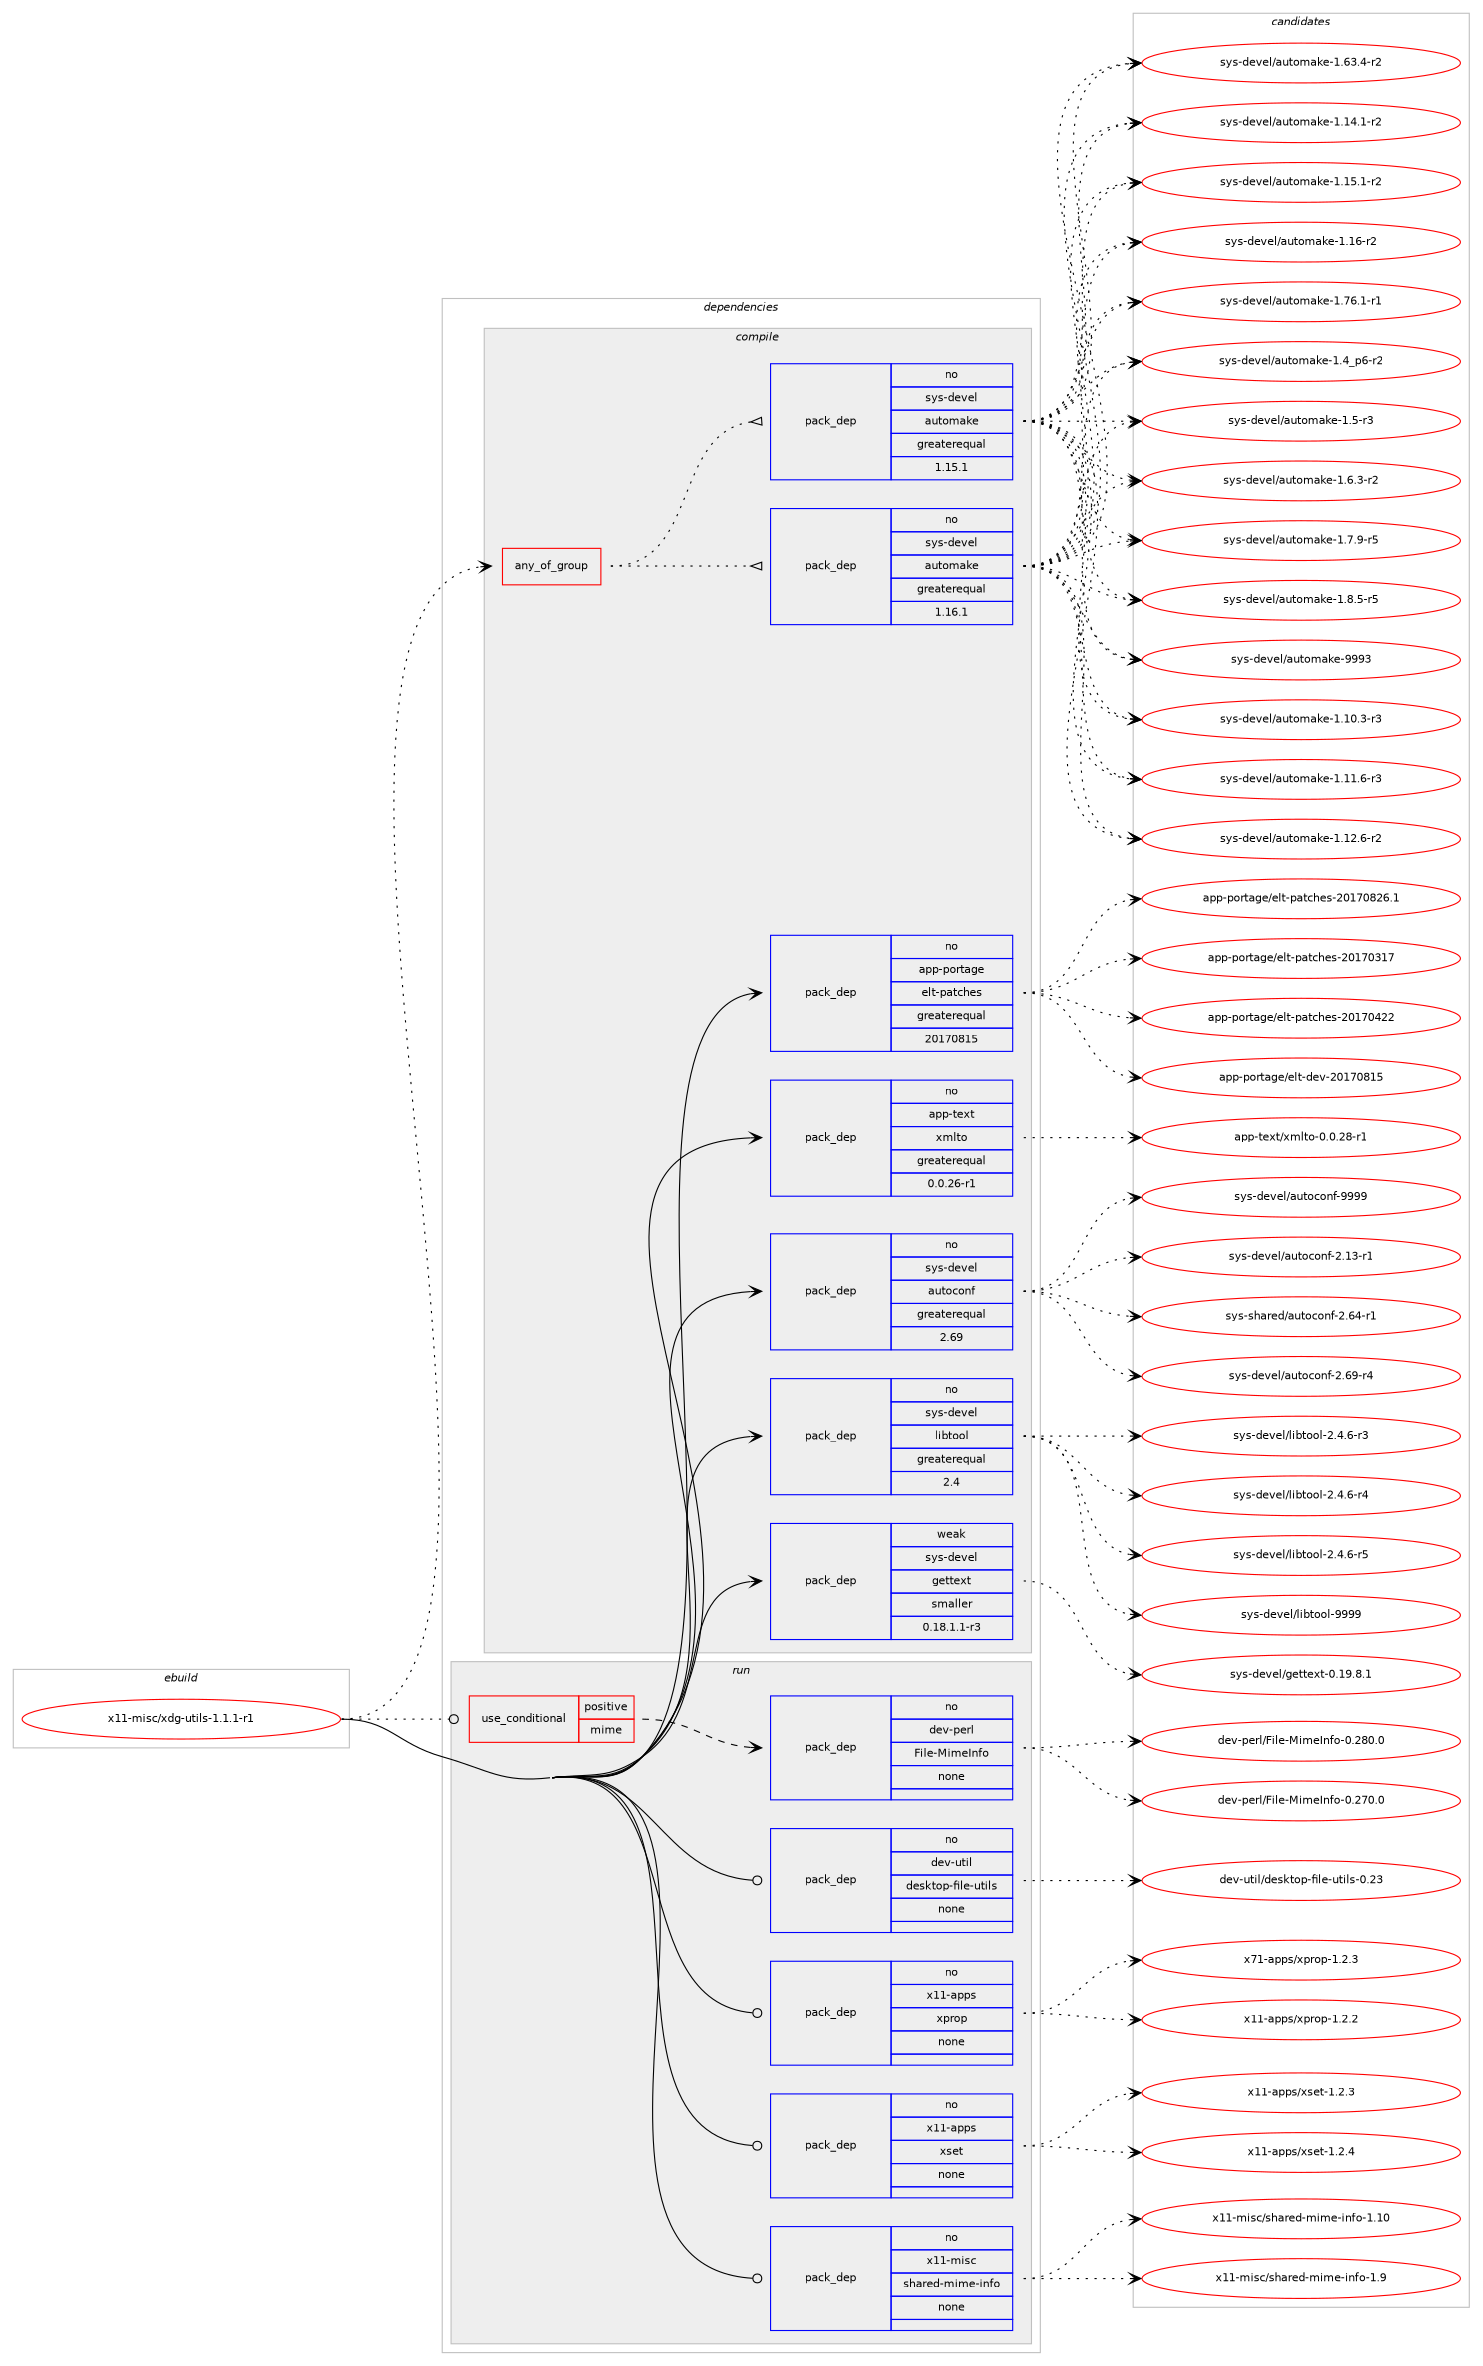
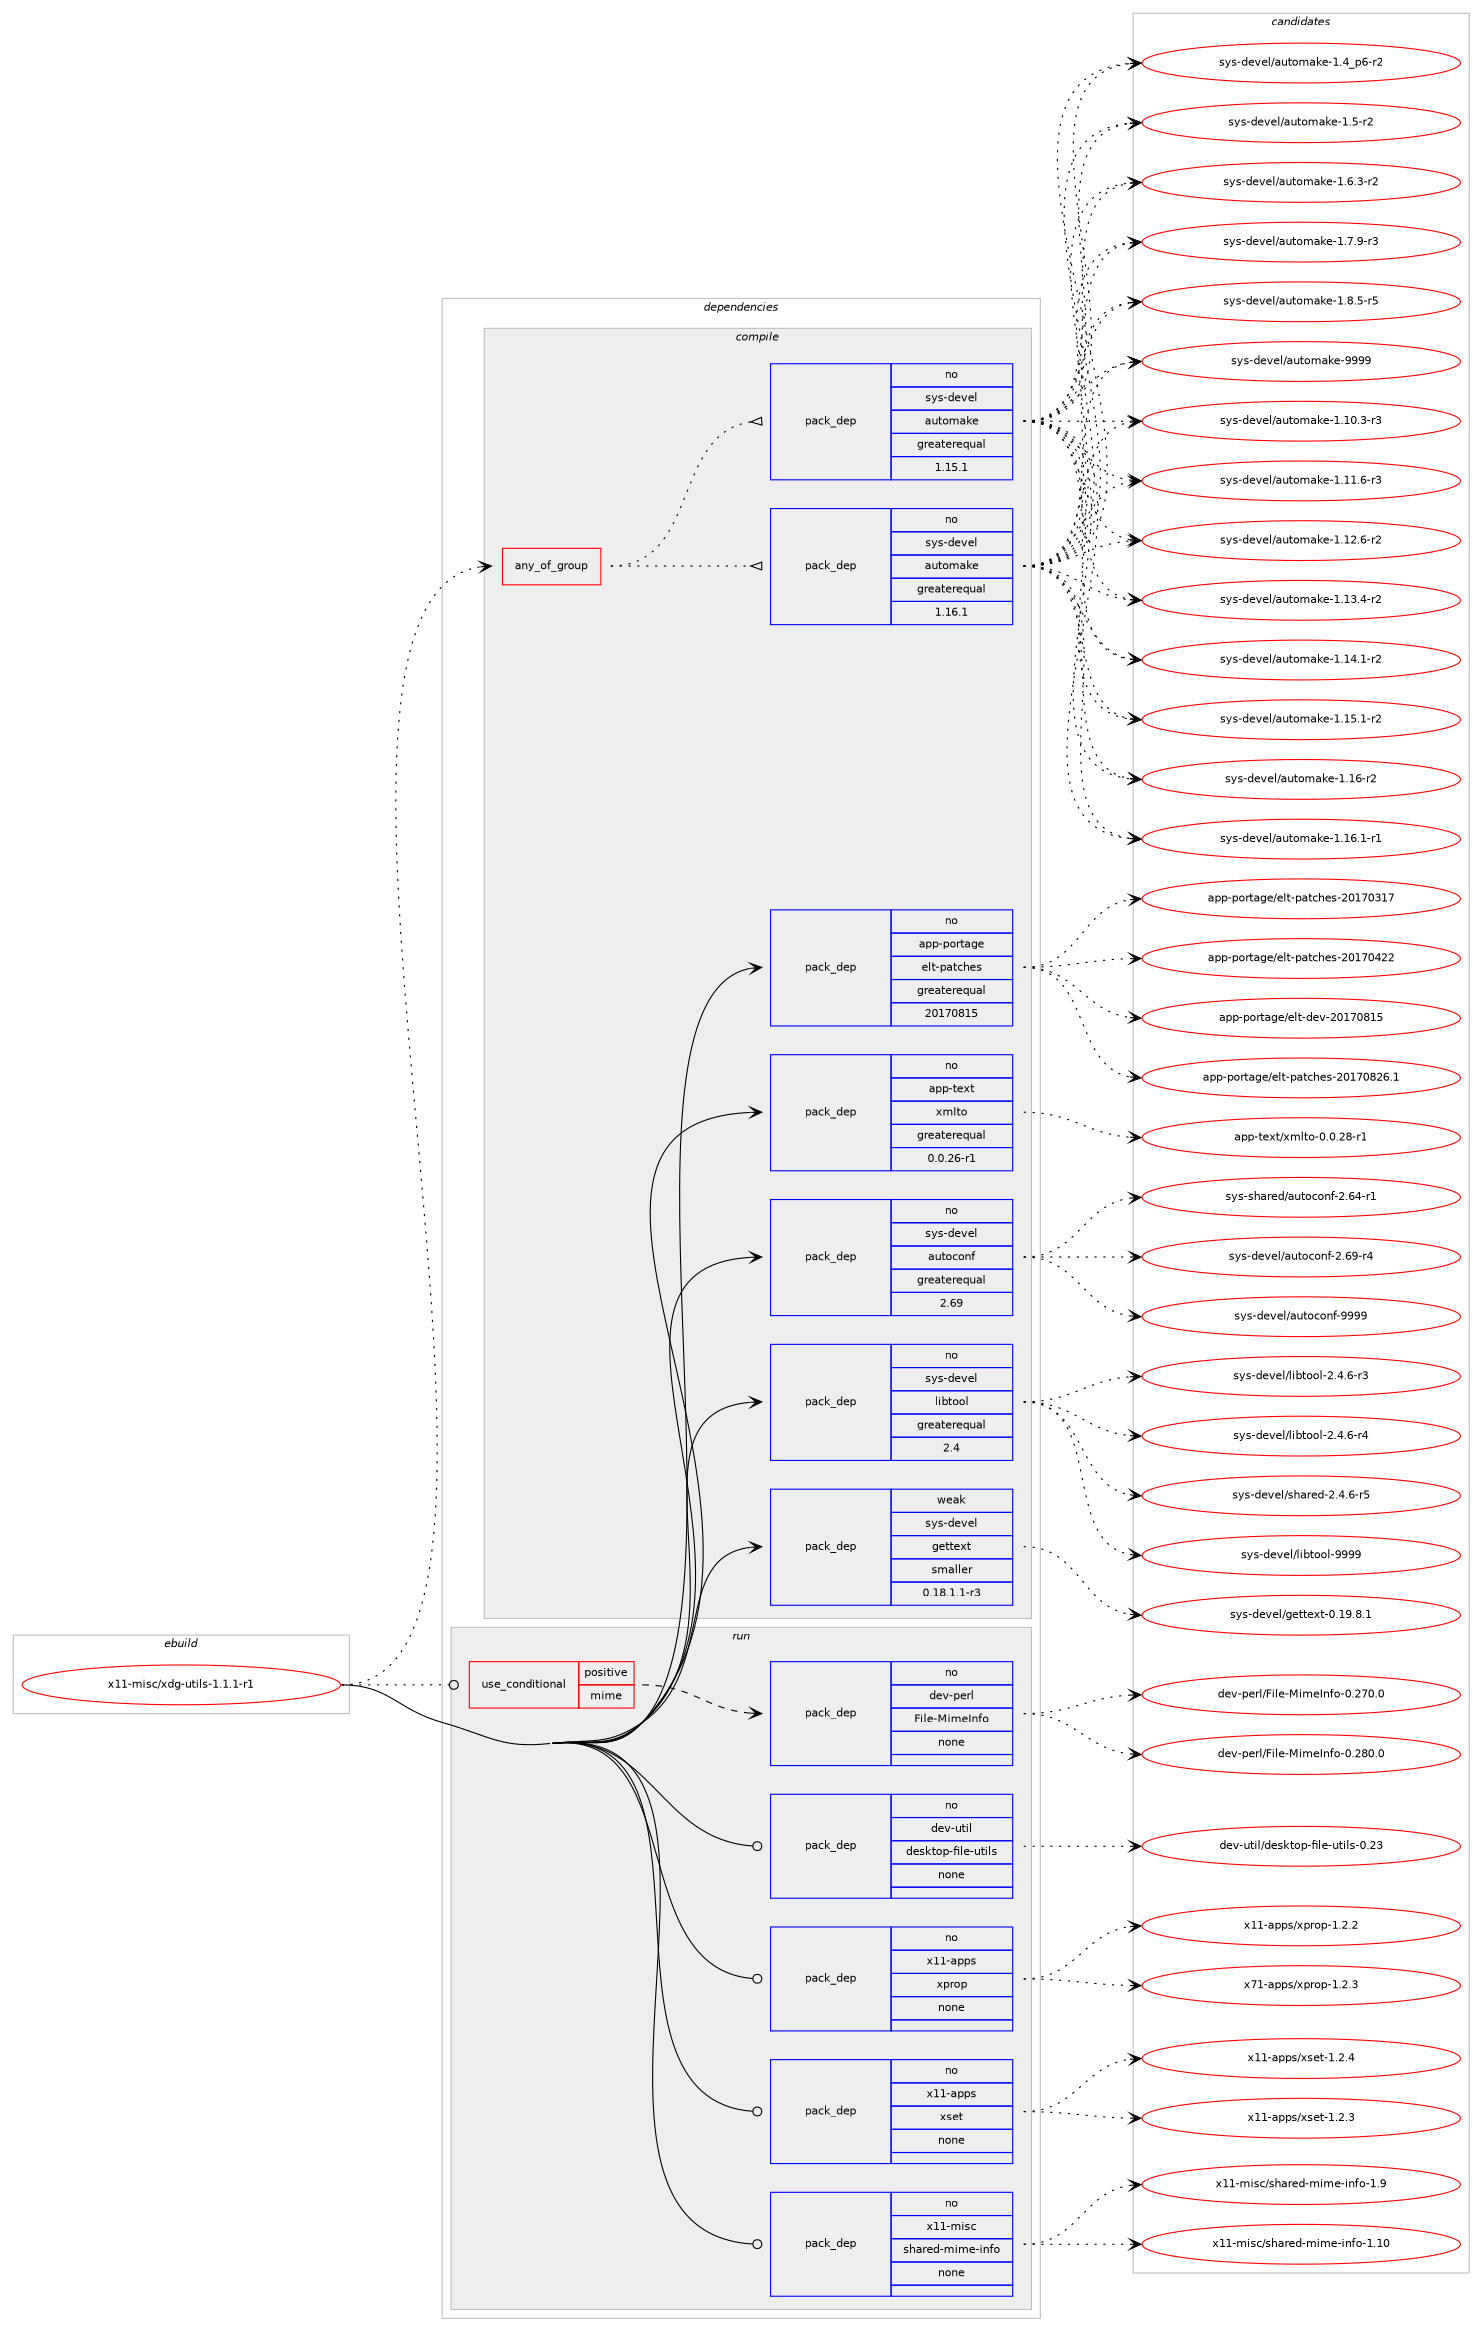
node "sys-devel/automake-1.63.4-r2": label "sys-devel/automake-1.63.4-r2" -> "sys-devel/automake-1.13.4-r2"
node "sys-devel/automake-1.76.1-r1": label "sys-devel/automake-1.76.1-r1" -> "sys-devel/automake-1.16.1-r1"
node "sys-devel/automake-1.5-r3": label "sys-devel/automake-1.5-r3" -> "sys-devel/automake-1.5-r2"
node "sys-devel/automake-1.7.9-r5": label "sys-devel/automake-1.7.9-r5" -> "sys-devel/automake-1.7.9-r3"
node "sys-devel/automake-9993": label "sys-devel/automake-9993" -> "sys-devel/automake-9999"
node "sys-devel/autoconf-2.13-r1": removed
node "sys-devel/libtool-2.4.6-r5": label "sys-devel/libtool-2.4.6-r5" -> "sys-devel/shared-2.4.6-r5"
